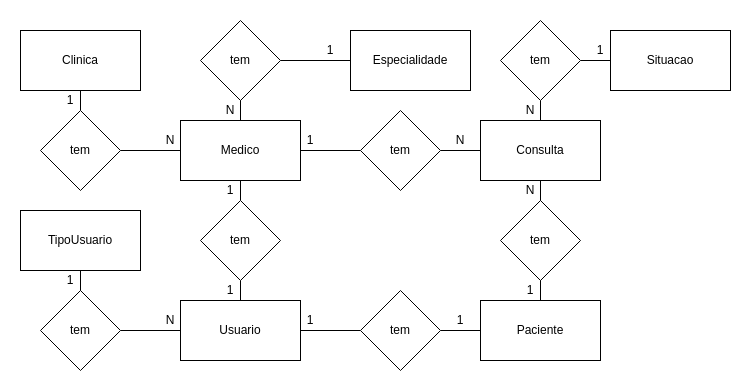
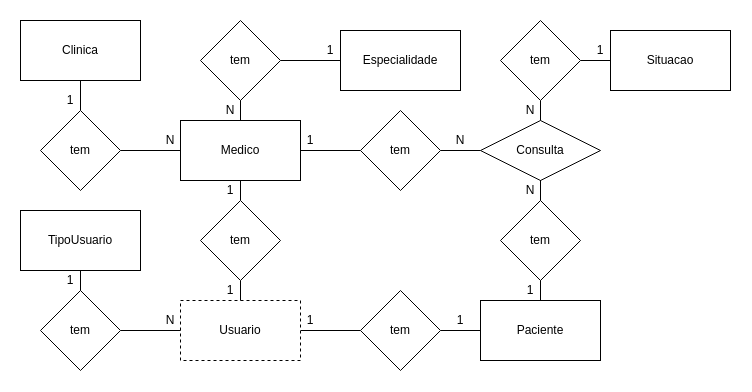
node "Clinica": moved (81, 61) -> (81, 51)
node "Especialidade": moved (411, 61) -> (401, 61)
node "Consulta": shape rectangle -> diamond
node "Usuario": style solid -> dashed
